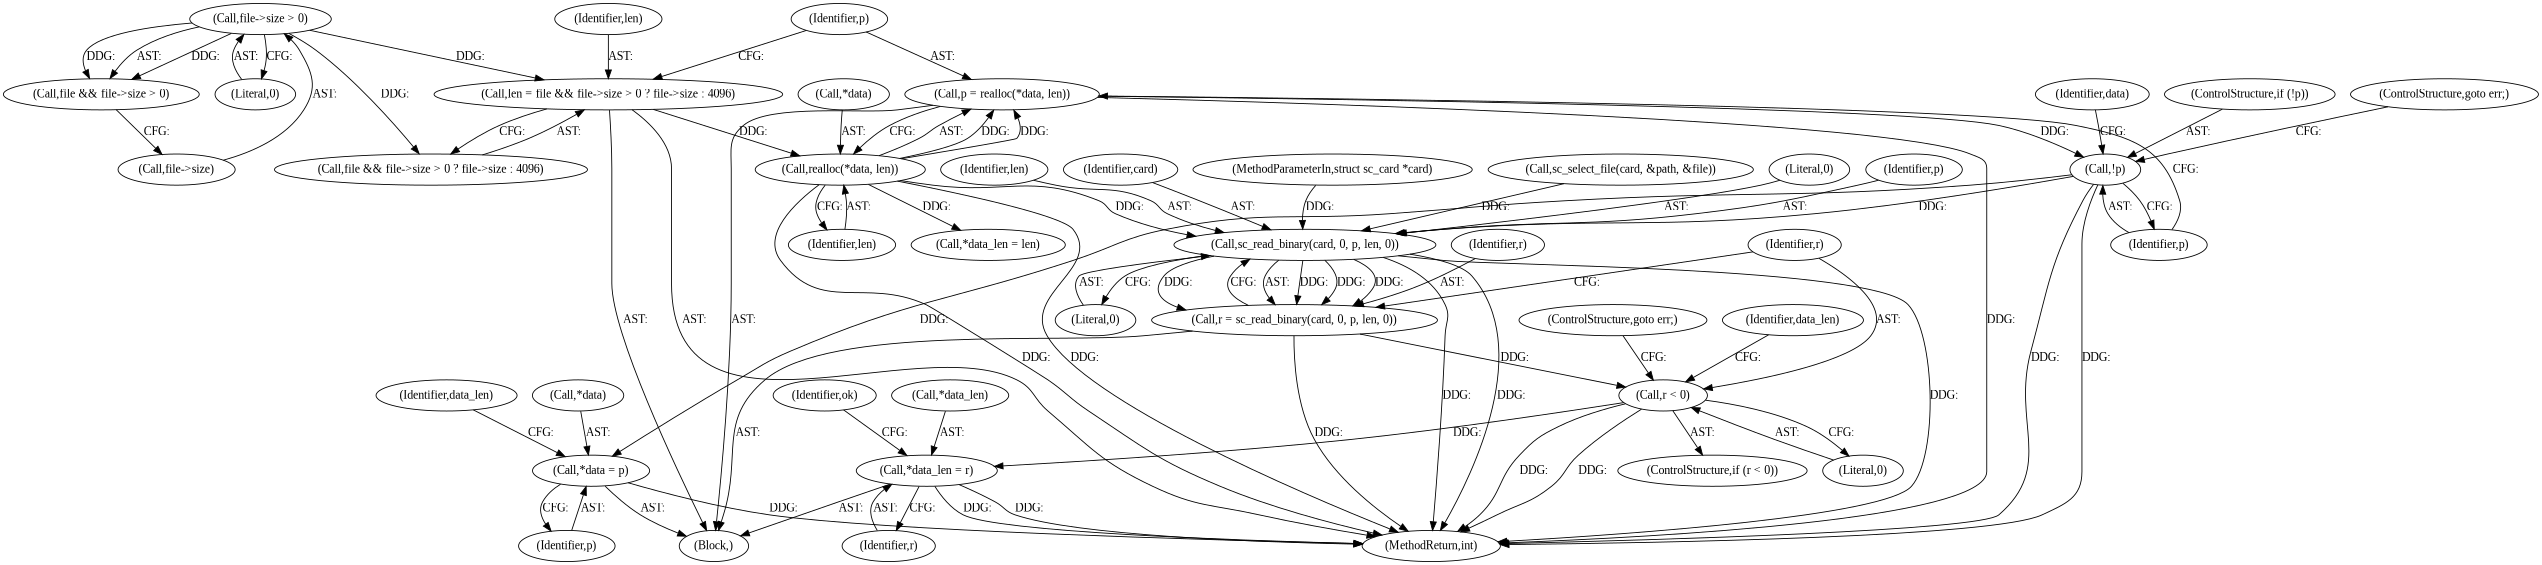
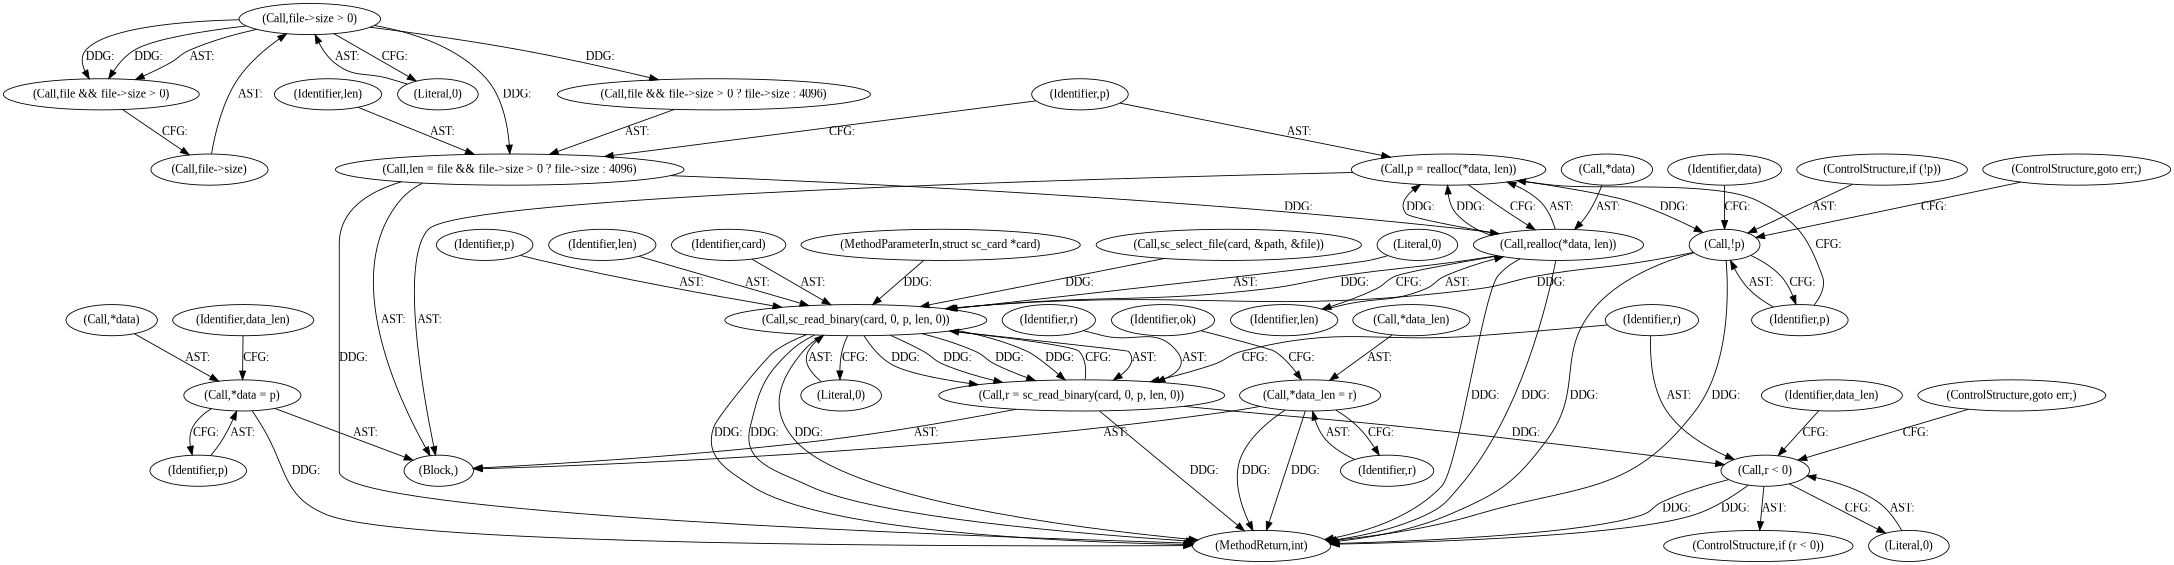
edge "(Call,len = file && file->size > 0 ? file->size : 4096)" -> "(Call,file && file->size > 0 ? file->size : 4096)": removed, label "CFG:"
edge "(Call,p = realloc(*data, len))" -> "(MethodReturn,int)": removed, label "DDG:"
edge "(Call,!p)" -> "(Call,*data = p)": removed, label "DDG:"
node "(Call,*data_len = len)": removed
edge "(Call,len = file && file->size > 0 ? file->size : 4096)" -> "(MethodReturn,int)": label "AST: " -> "DDG: "
edge "(Call,r < 0)" -> "(Call,*data_len = r)": removed, label "DDG:"
